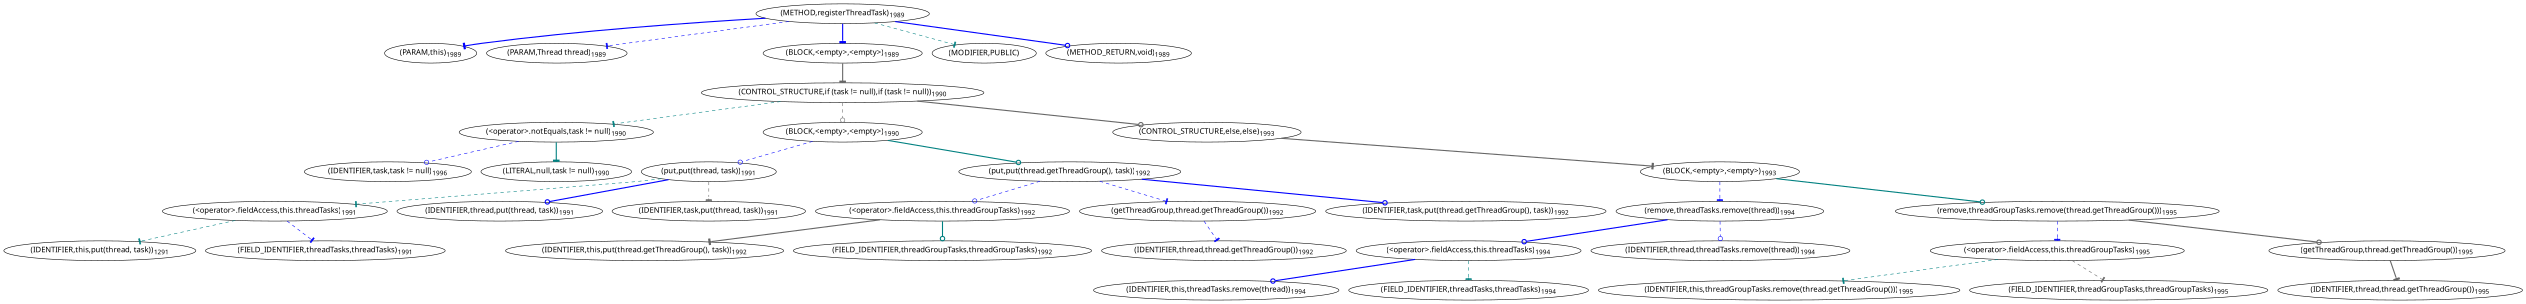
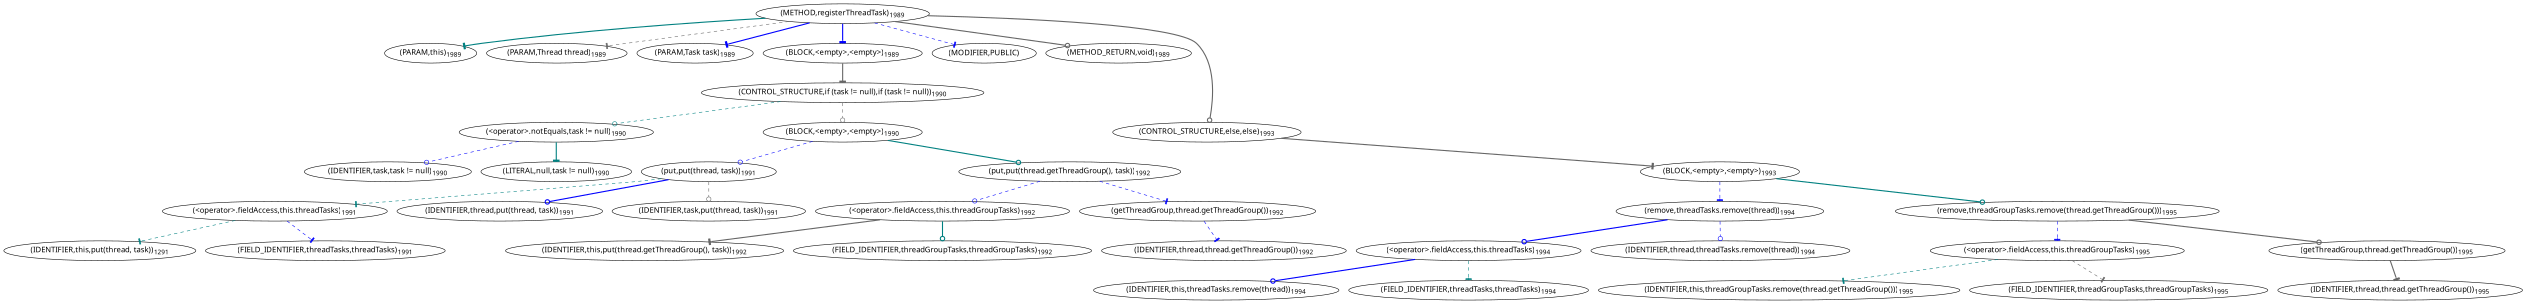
edge "(METHOD,registerThreadTask)" -> "(PARAM,this)": color blue -> teal
edge "(METHOD,registerThreadTask)" -> "(METHOD_RETURN,void)": color blue -> gray40
edge "(METHOD,registerThreadTask)" -> "(PARAM,Thread thread)": color blue -> gray40
edge "(METHOD,registerThreadTask)" -> "(MODIFIER,PUBLIC)": color teal -> blue
node "(PARAM,Task task)": added
edge "(CONTROL_STRUCTURE,if (task != null),if (task != null))" -> "(<operator>.notEquals,task != null)": arrowhead tee -> odot
edge "(CONTROL_STRUCTURE,if (task != null),if (task != null))" -> "(CONTROL_STRUCTURE,else,else)": now "(METHOD,registerThreadTask)" -> "(CONTROL_STRUCTURE,else,else)"
node "(IDENTIFIER,task,task != null)": text "1996" -> "1990"
edge "(put,put(thread, task))" -> "(IDENTIFIER,task,put(thread, task))": arrowhead tee -> odot
node "(IDENTIFIER,task,put(thread.getThreadGroup(), task))": removed
